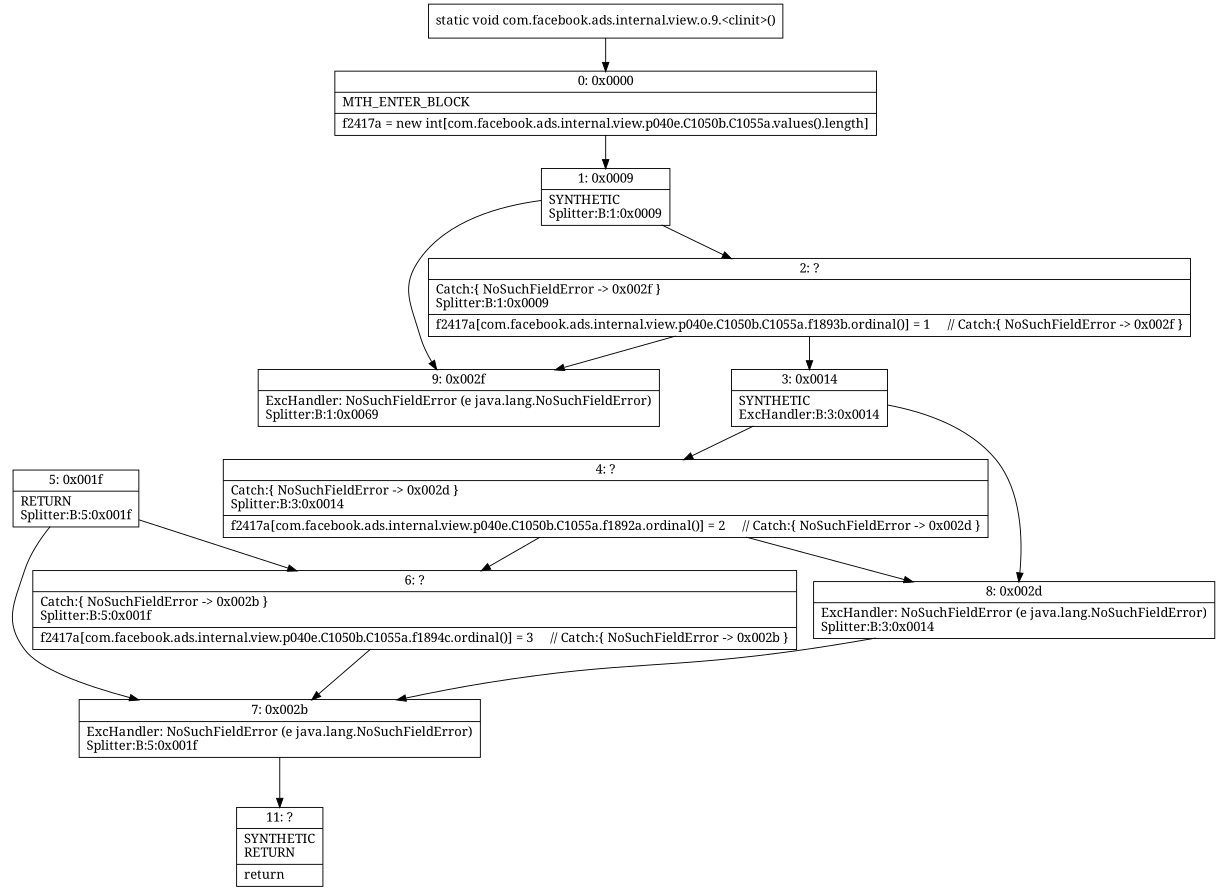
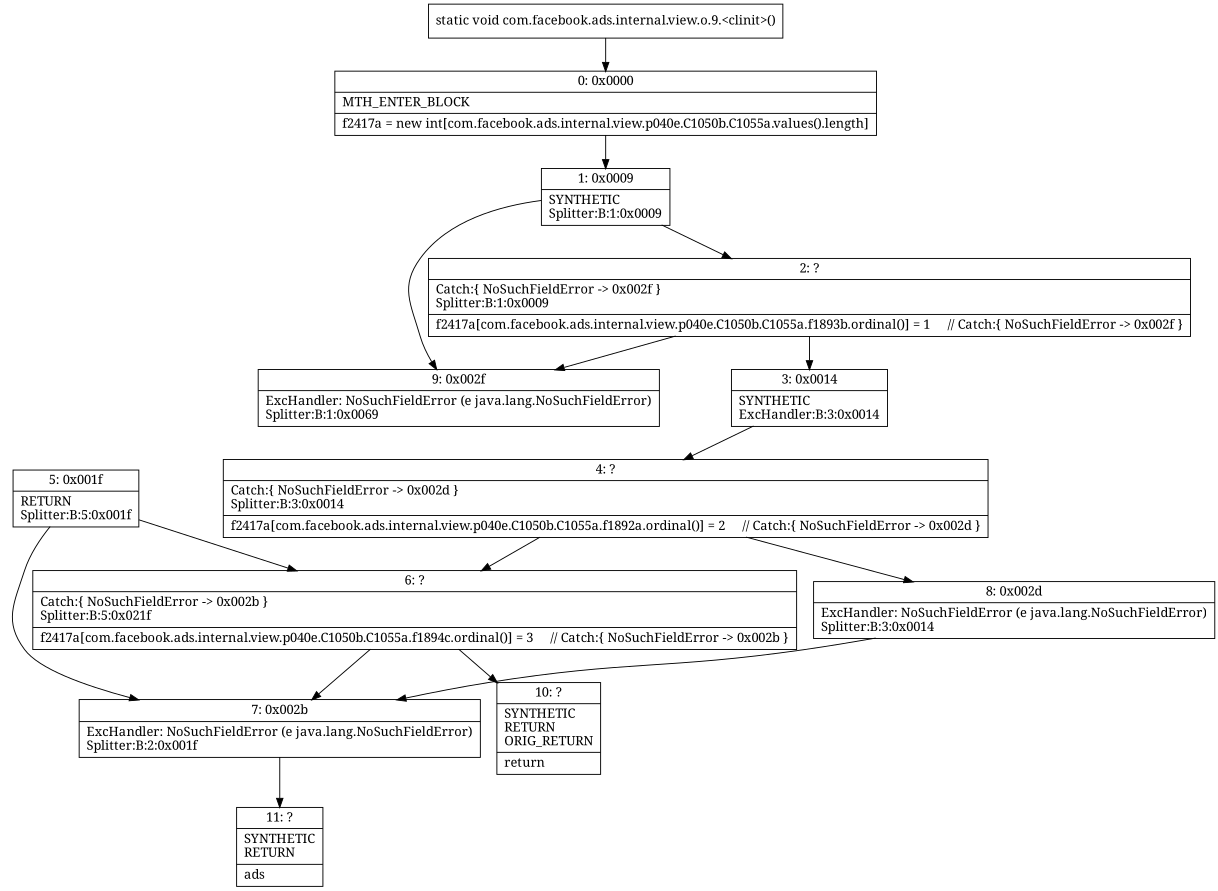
edge "3: 0x0014" -> "8: 0x002d": removed
node "6: ?": text "Splitter:B:5:0x001f" -> "Splitter:B:5:0x021f"
node "10: ?": added
node "7: 0x002b": text "Splitter:B:5:0x001f" -> "Splitter:B:2:0x001f"
node "11: ?": text "return" -> "ads"
